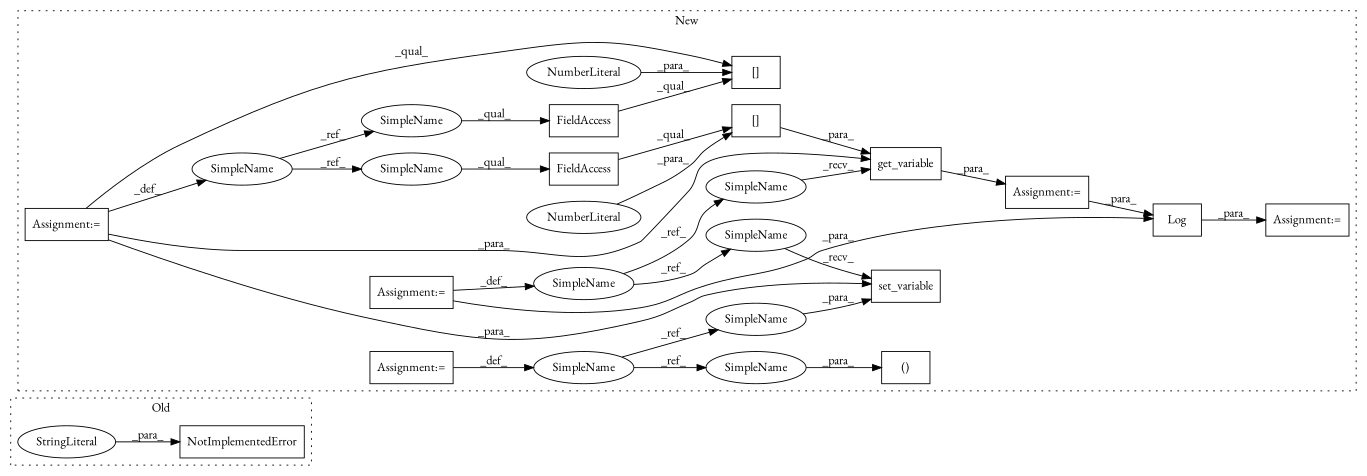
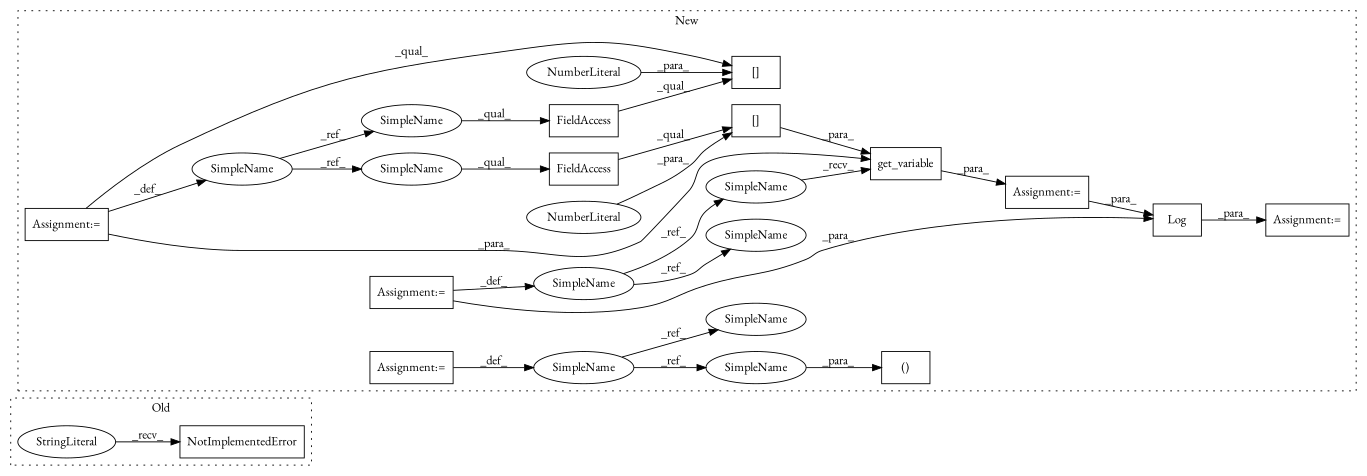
node "set_variable": removed
edge "StringLiteral" -> "NotImplementedError": label "_para_" -> "_recv_"
